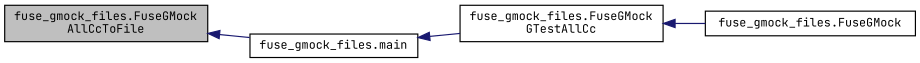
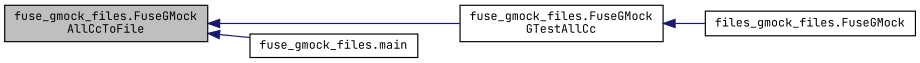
node "fuse_gmock_files.FuseGMock": label "fuse_gmock_files.FuseGMock" -> "files_gmock_files.FuseGMock"
edge "fuse_gmock_files.FuseGMock GTestAllCc" -> "fuse_gmock_files.main": now "fuse_gmock_files.FuseGMock GTestAllCc" -> "fuse_gmock_files.FuseGMock AllCcToFile"
